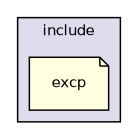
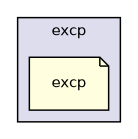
cluster "include": label "include" -> "excp"
